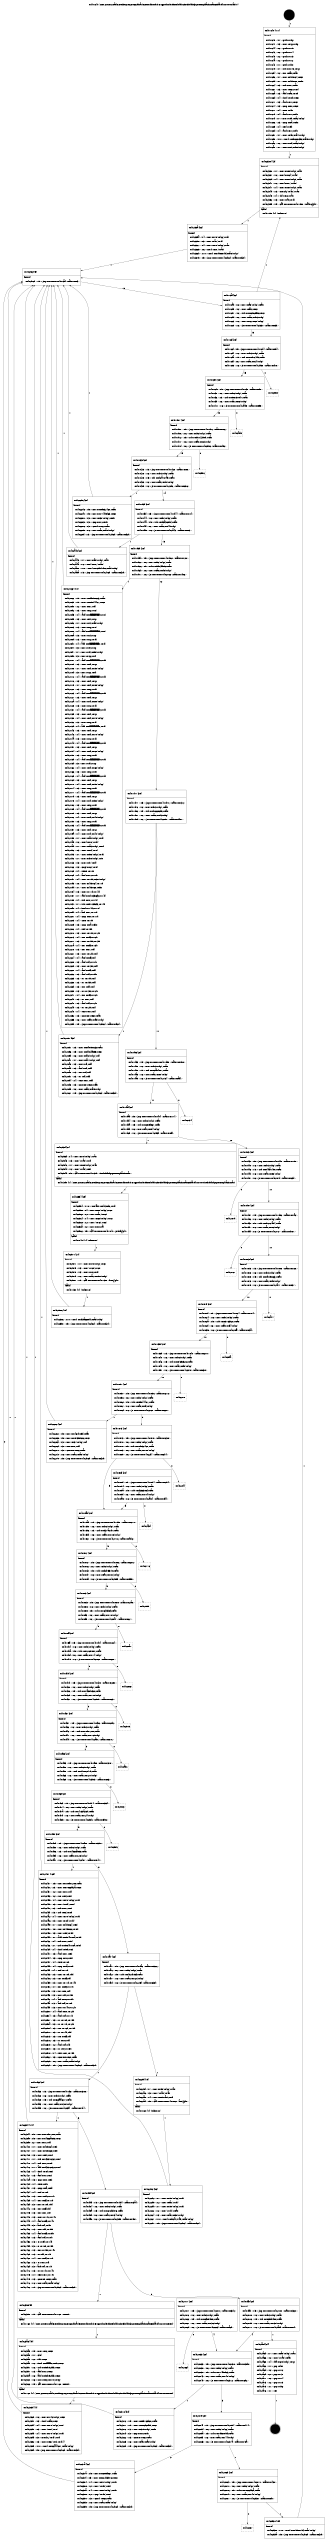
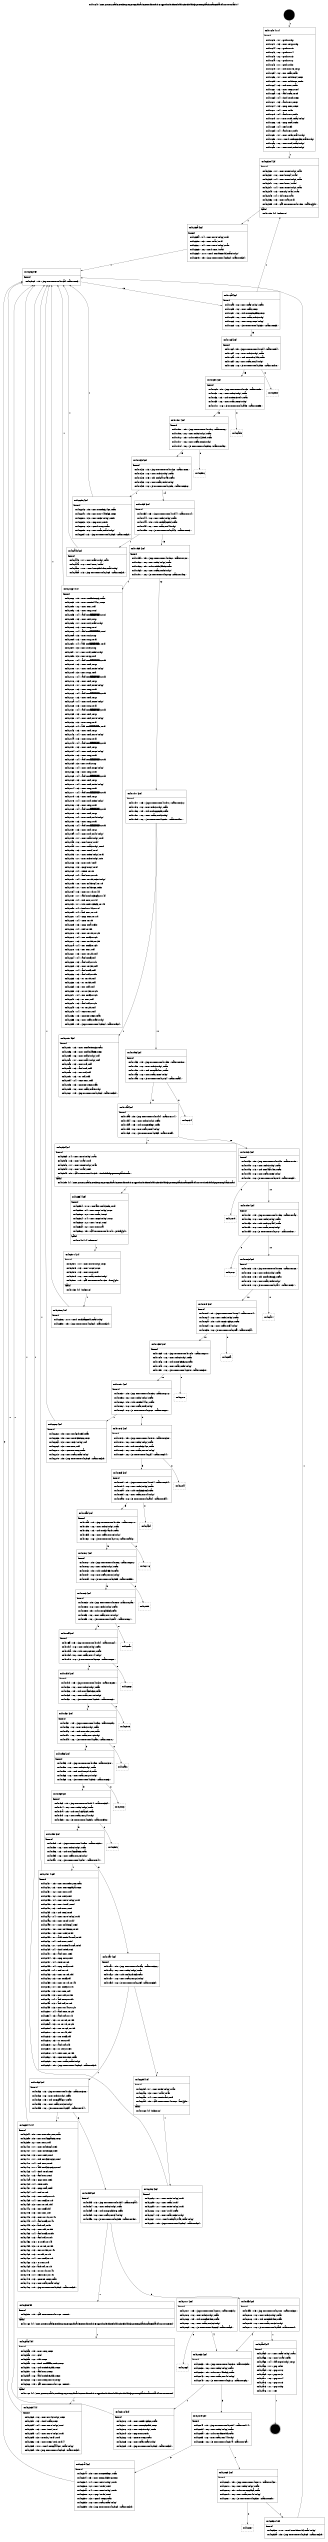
edge "0x402091 [53]" -> "0x402b6d [5]": removed, label "1"
edge "0x401e73 [28]" -> "0x401eab [28]": now "0x401e73 [28]" -> "0x401e8f [28]"
edge "0x401f53 [28]" -> "0x401f6f [28]": added, label "9"
